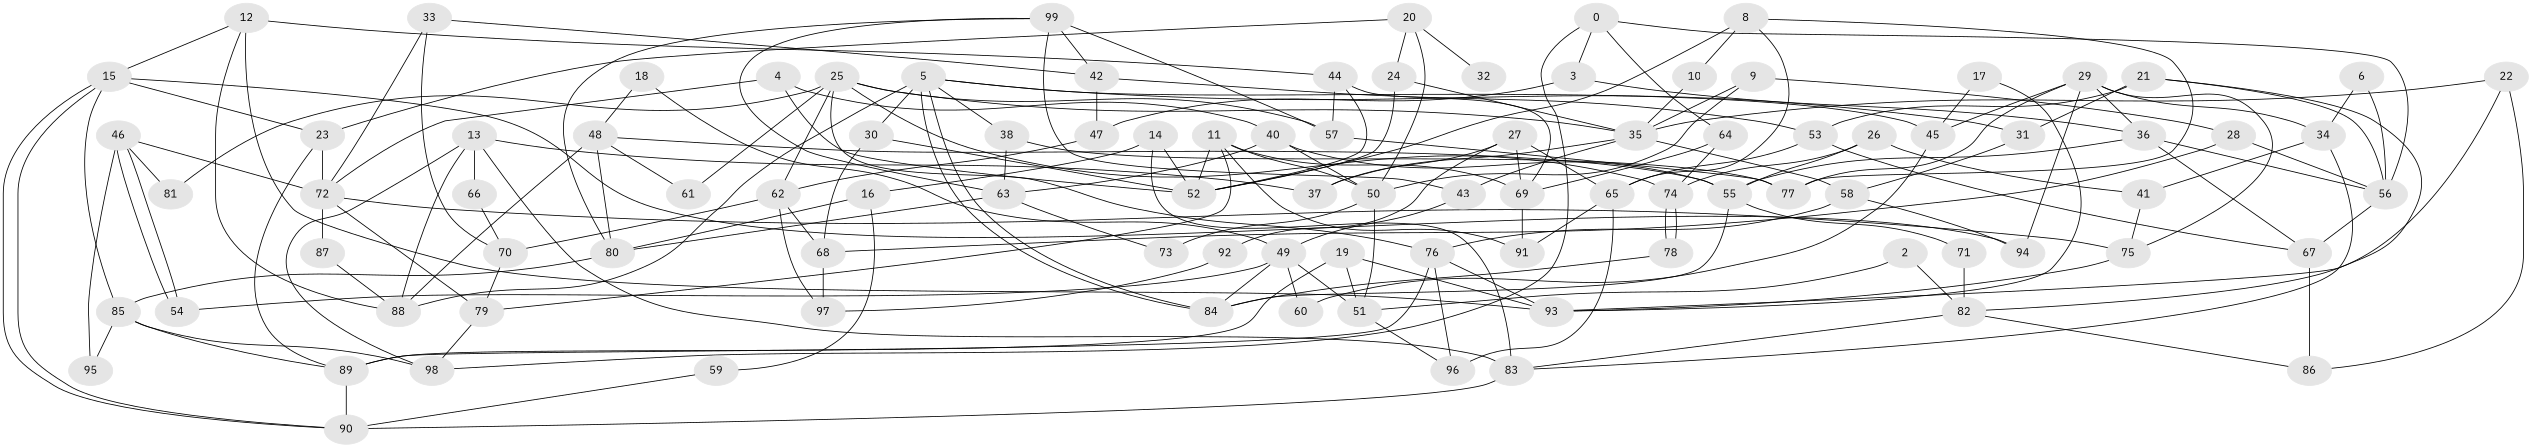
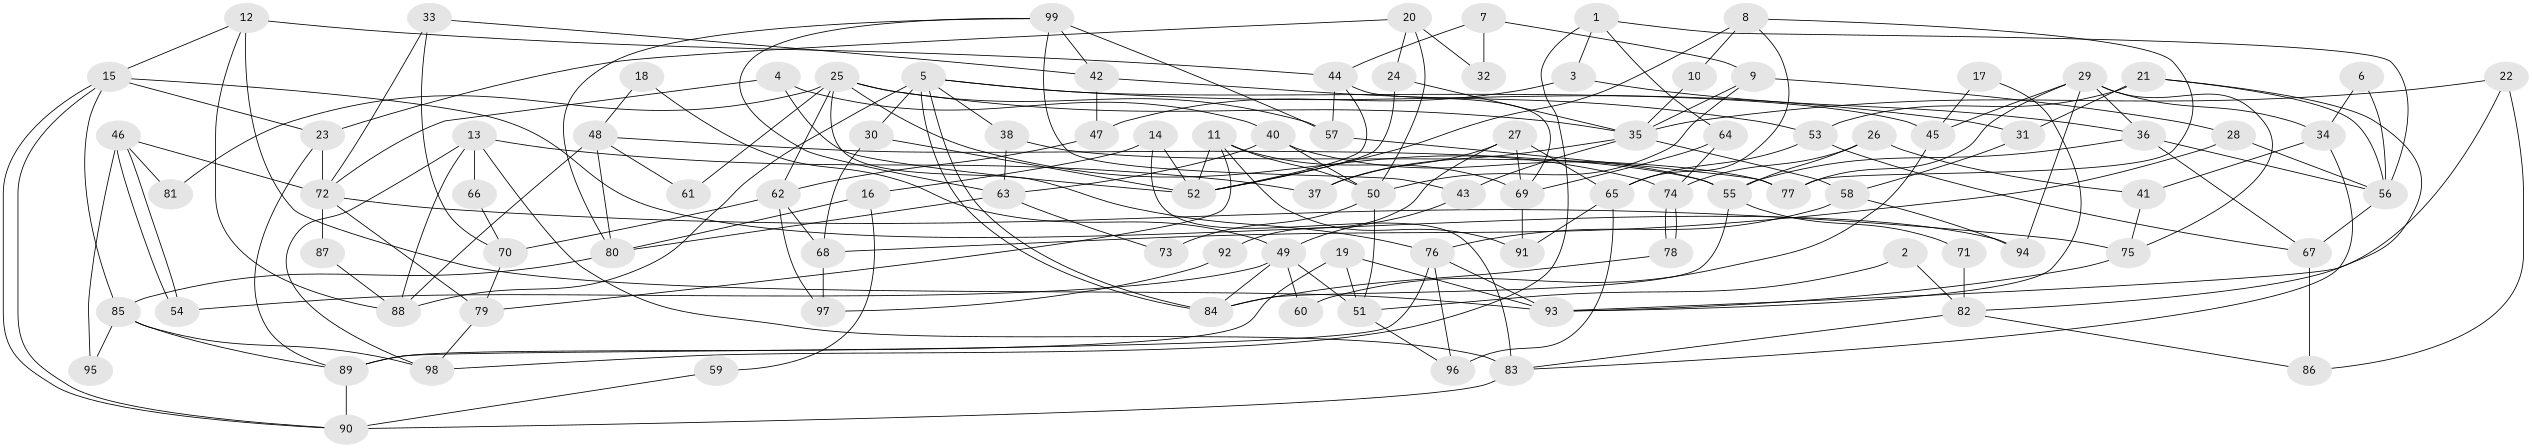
node "7": added
node "0": label "0" -> "1"
